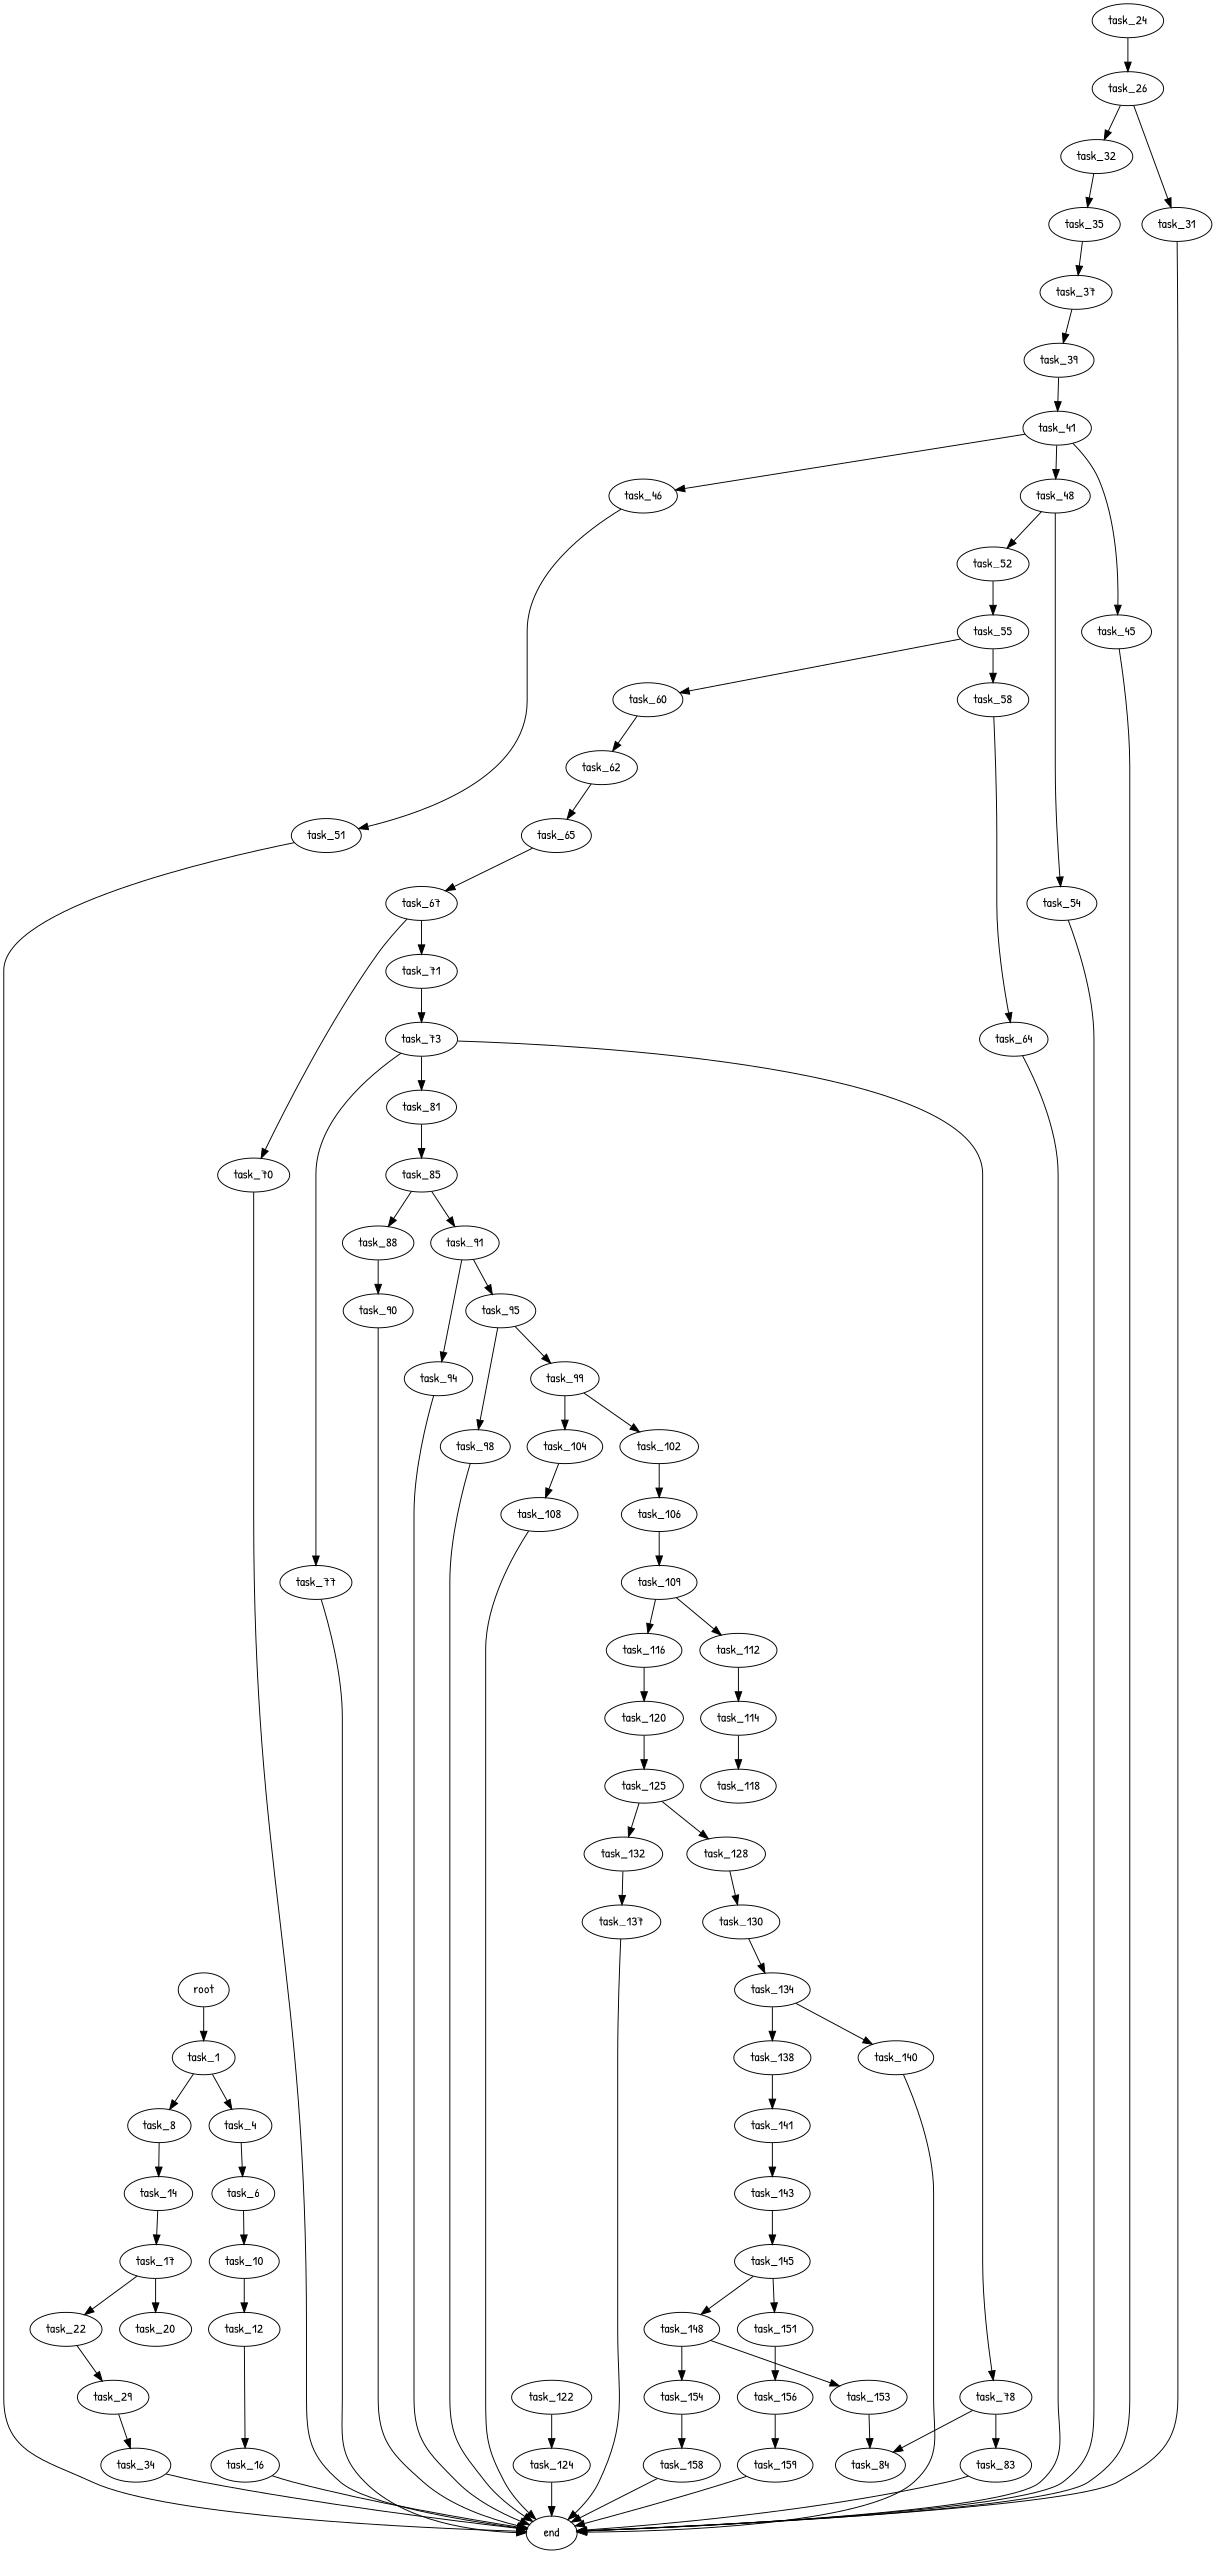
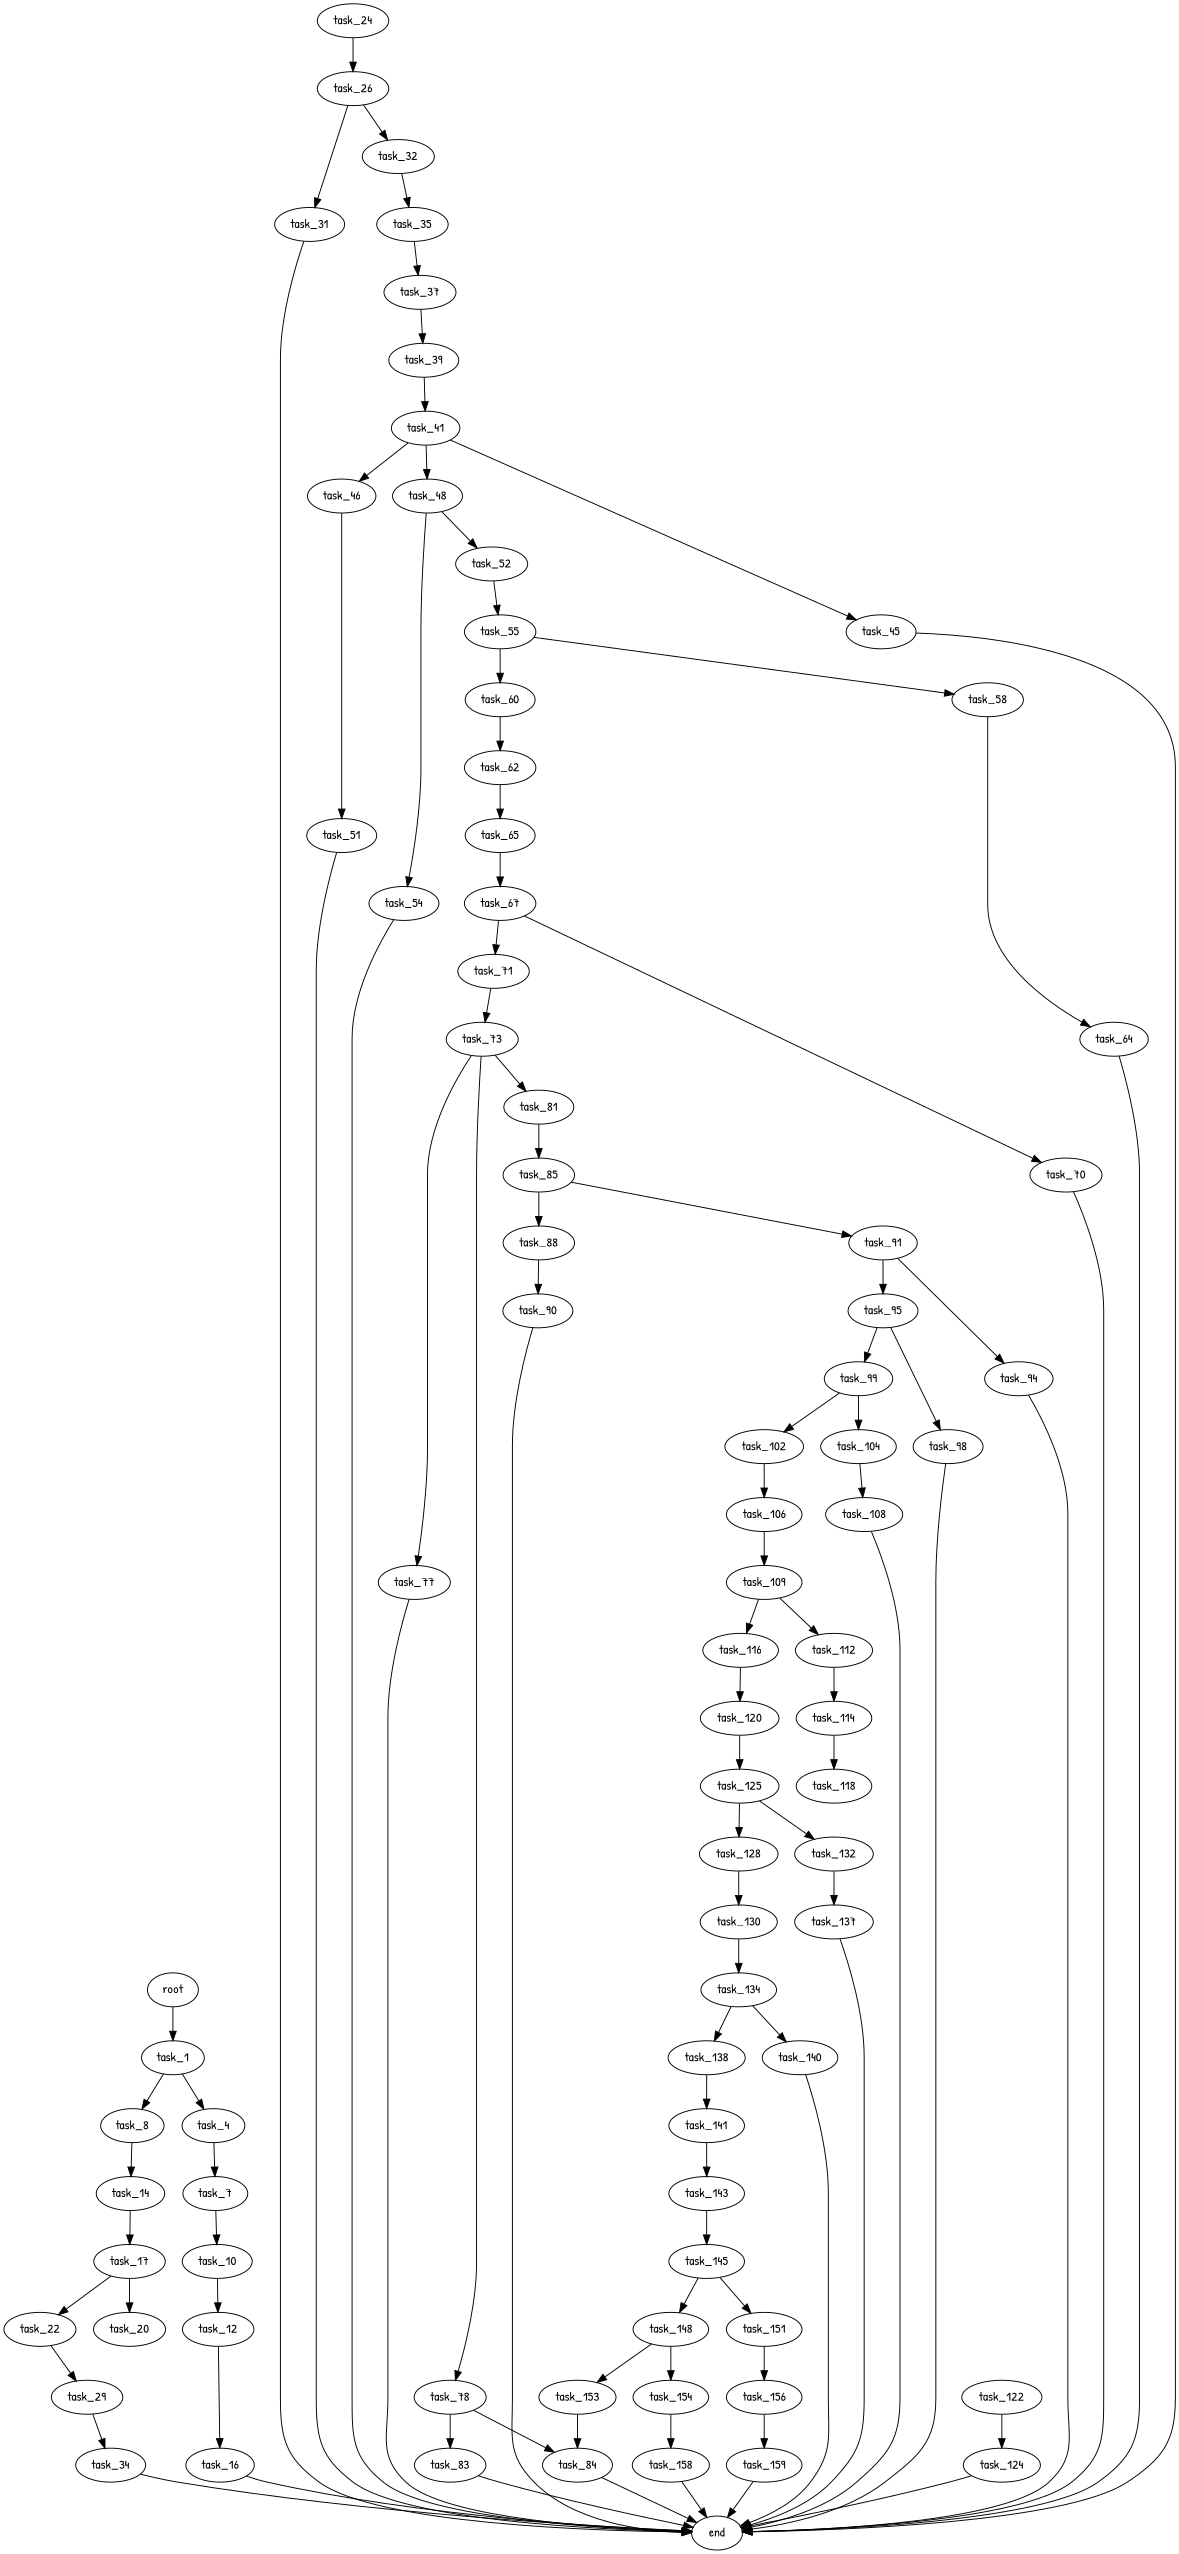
node "task_6": label "task_6" -> "task_7"
edge "task_84" -> "end": added
